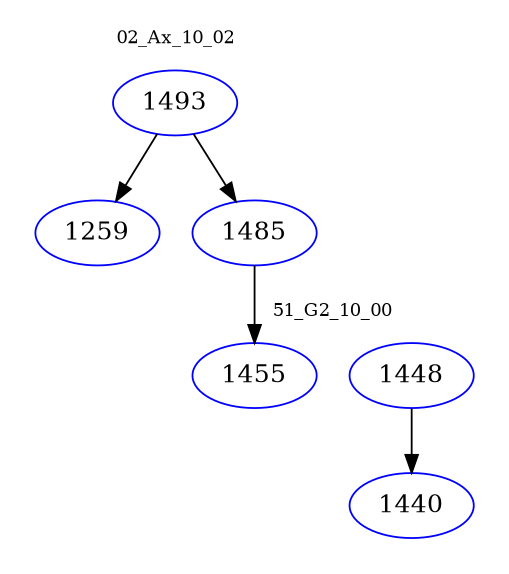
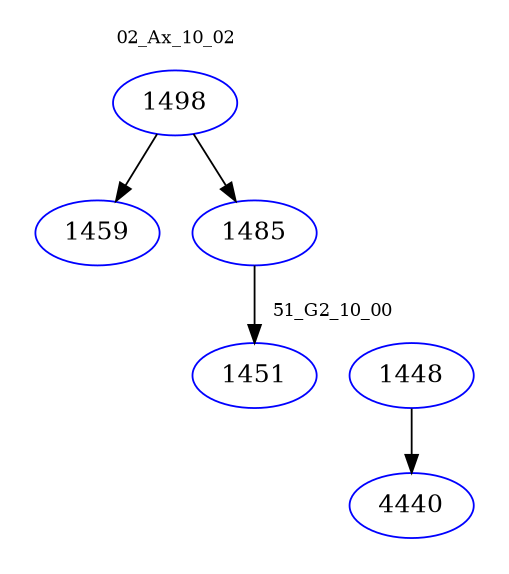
node "1493": label "1493" -> "1498"
node "1259": label "1259" -> "1459"
node "1455": label "1455" -> "1451"
node "1440": label "1440" -> "4440"
